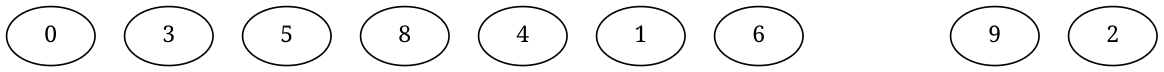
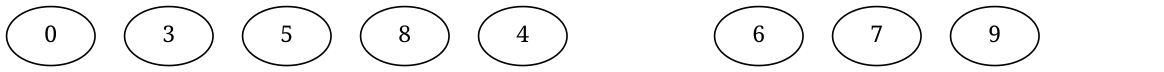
node "1": removed
node "7": added
node "2": removed
